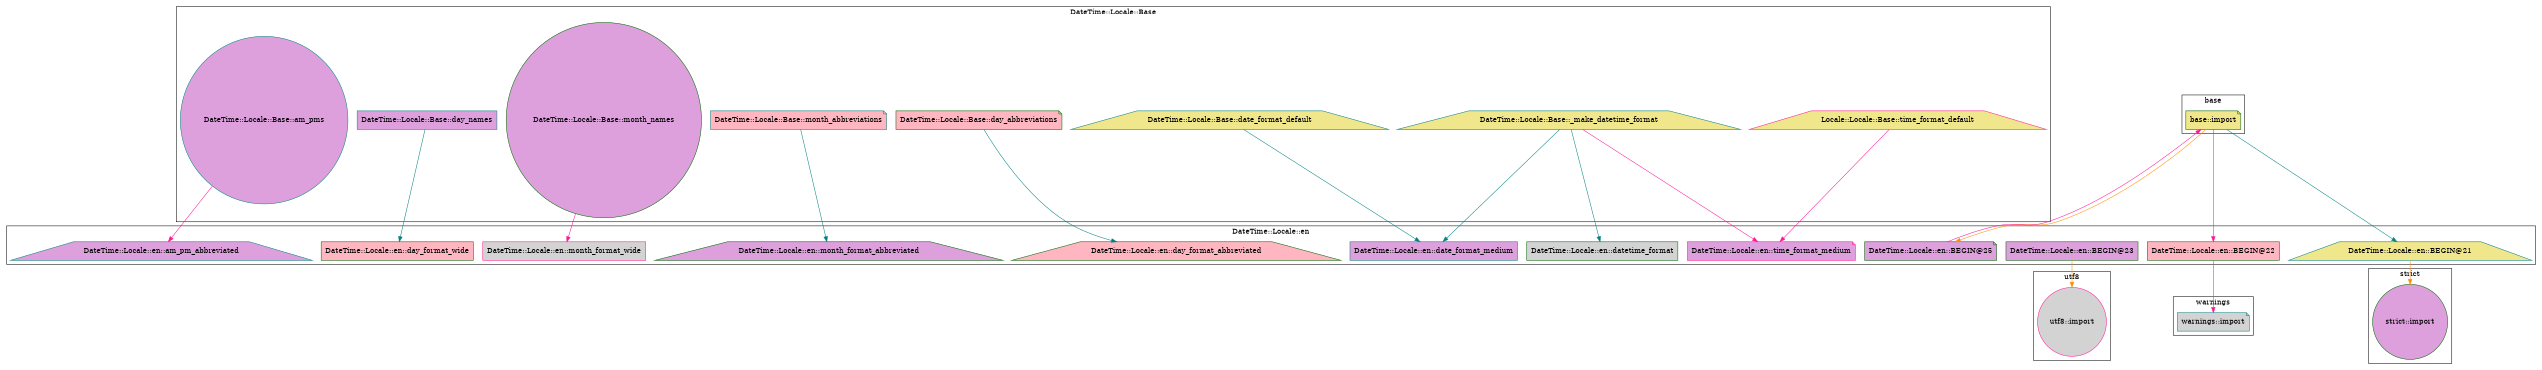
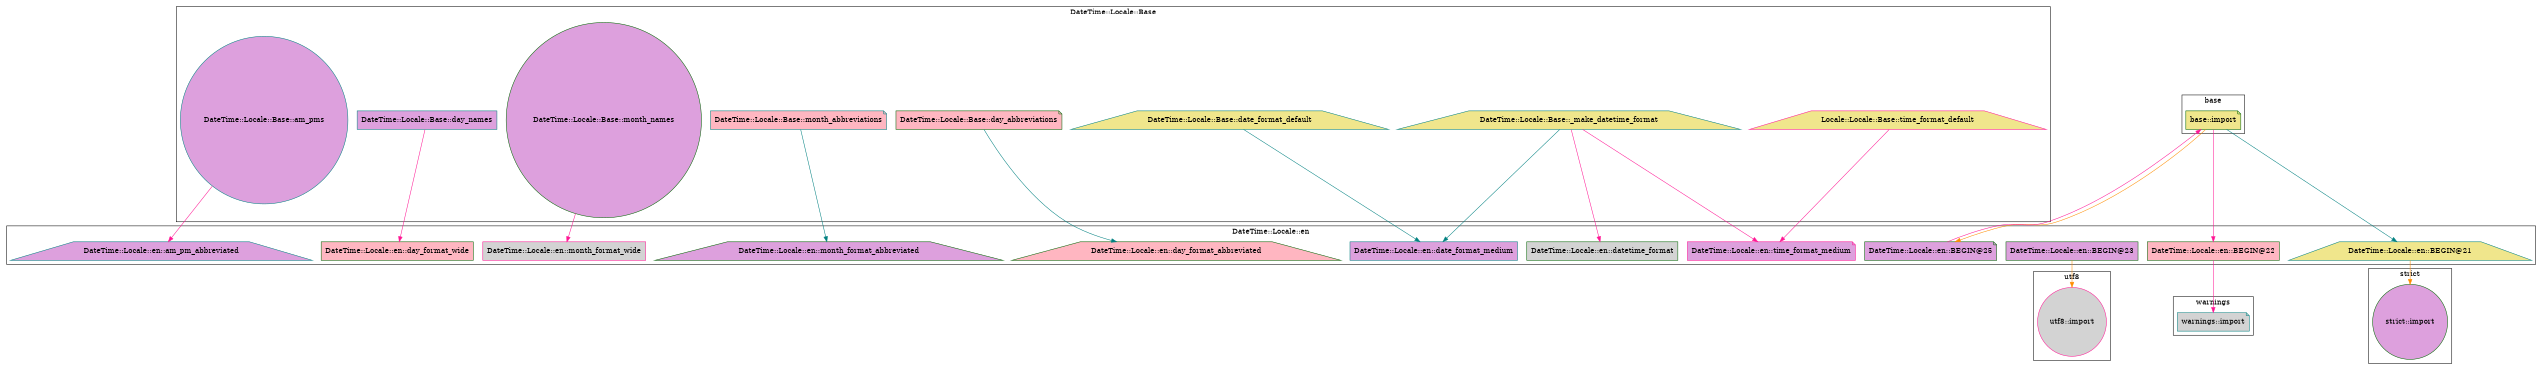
edge "DateTime::Locale::Base::day_names" -> "DateTime::Locale::en::day_format_wide": color teal -> deeppink
edge "DateTime::Locale::Base::_make_datetime_format" -> "DateTime::Locale::en::datetime_format": color teal -> deeppink
